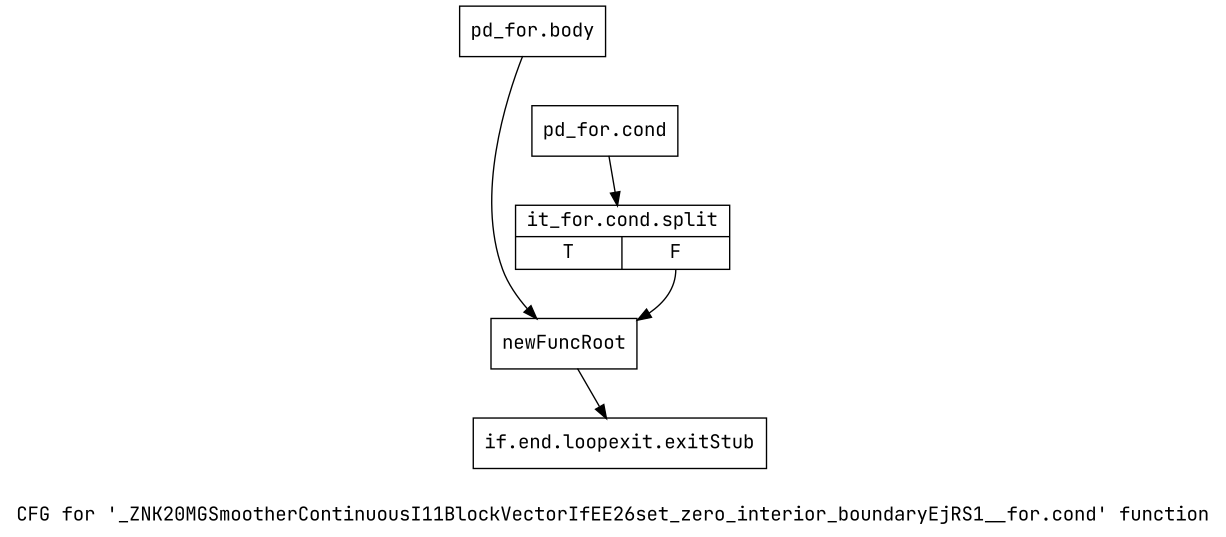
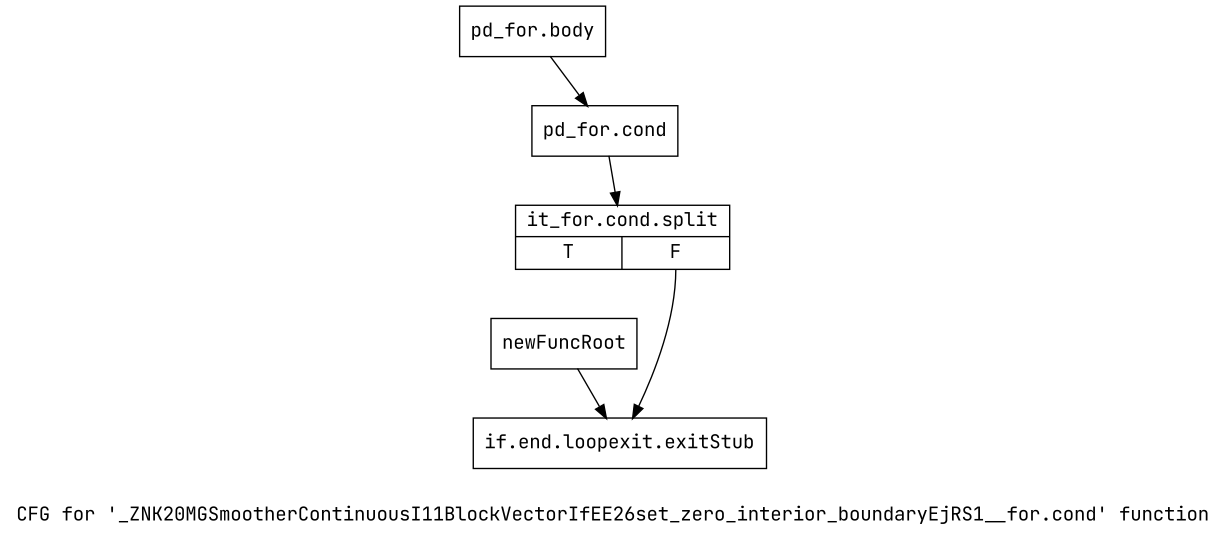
edge "pd_for.body" -> "newFuncRoot": now "pd_for.body" -> "pd_for.cond"
edge "it_for.cond.split" -> "newFuncRoot": now "it_for.cond.split" -> "if.end.loopexit.exitStub"
